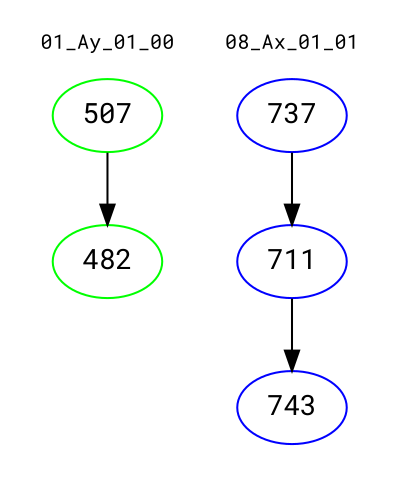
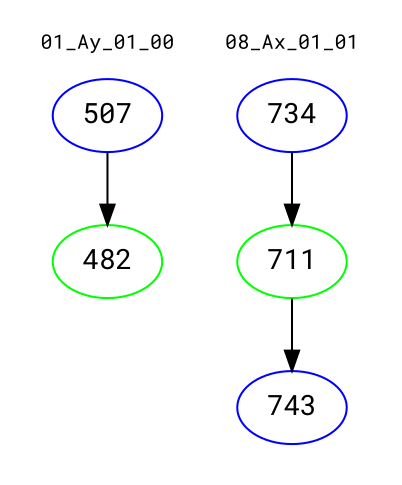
node "507": color green -> blue
node "737": label "737" -> "734"
node "711": color blue -> green
